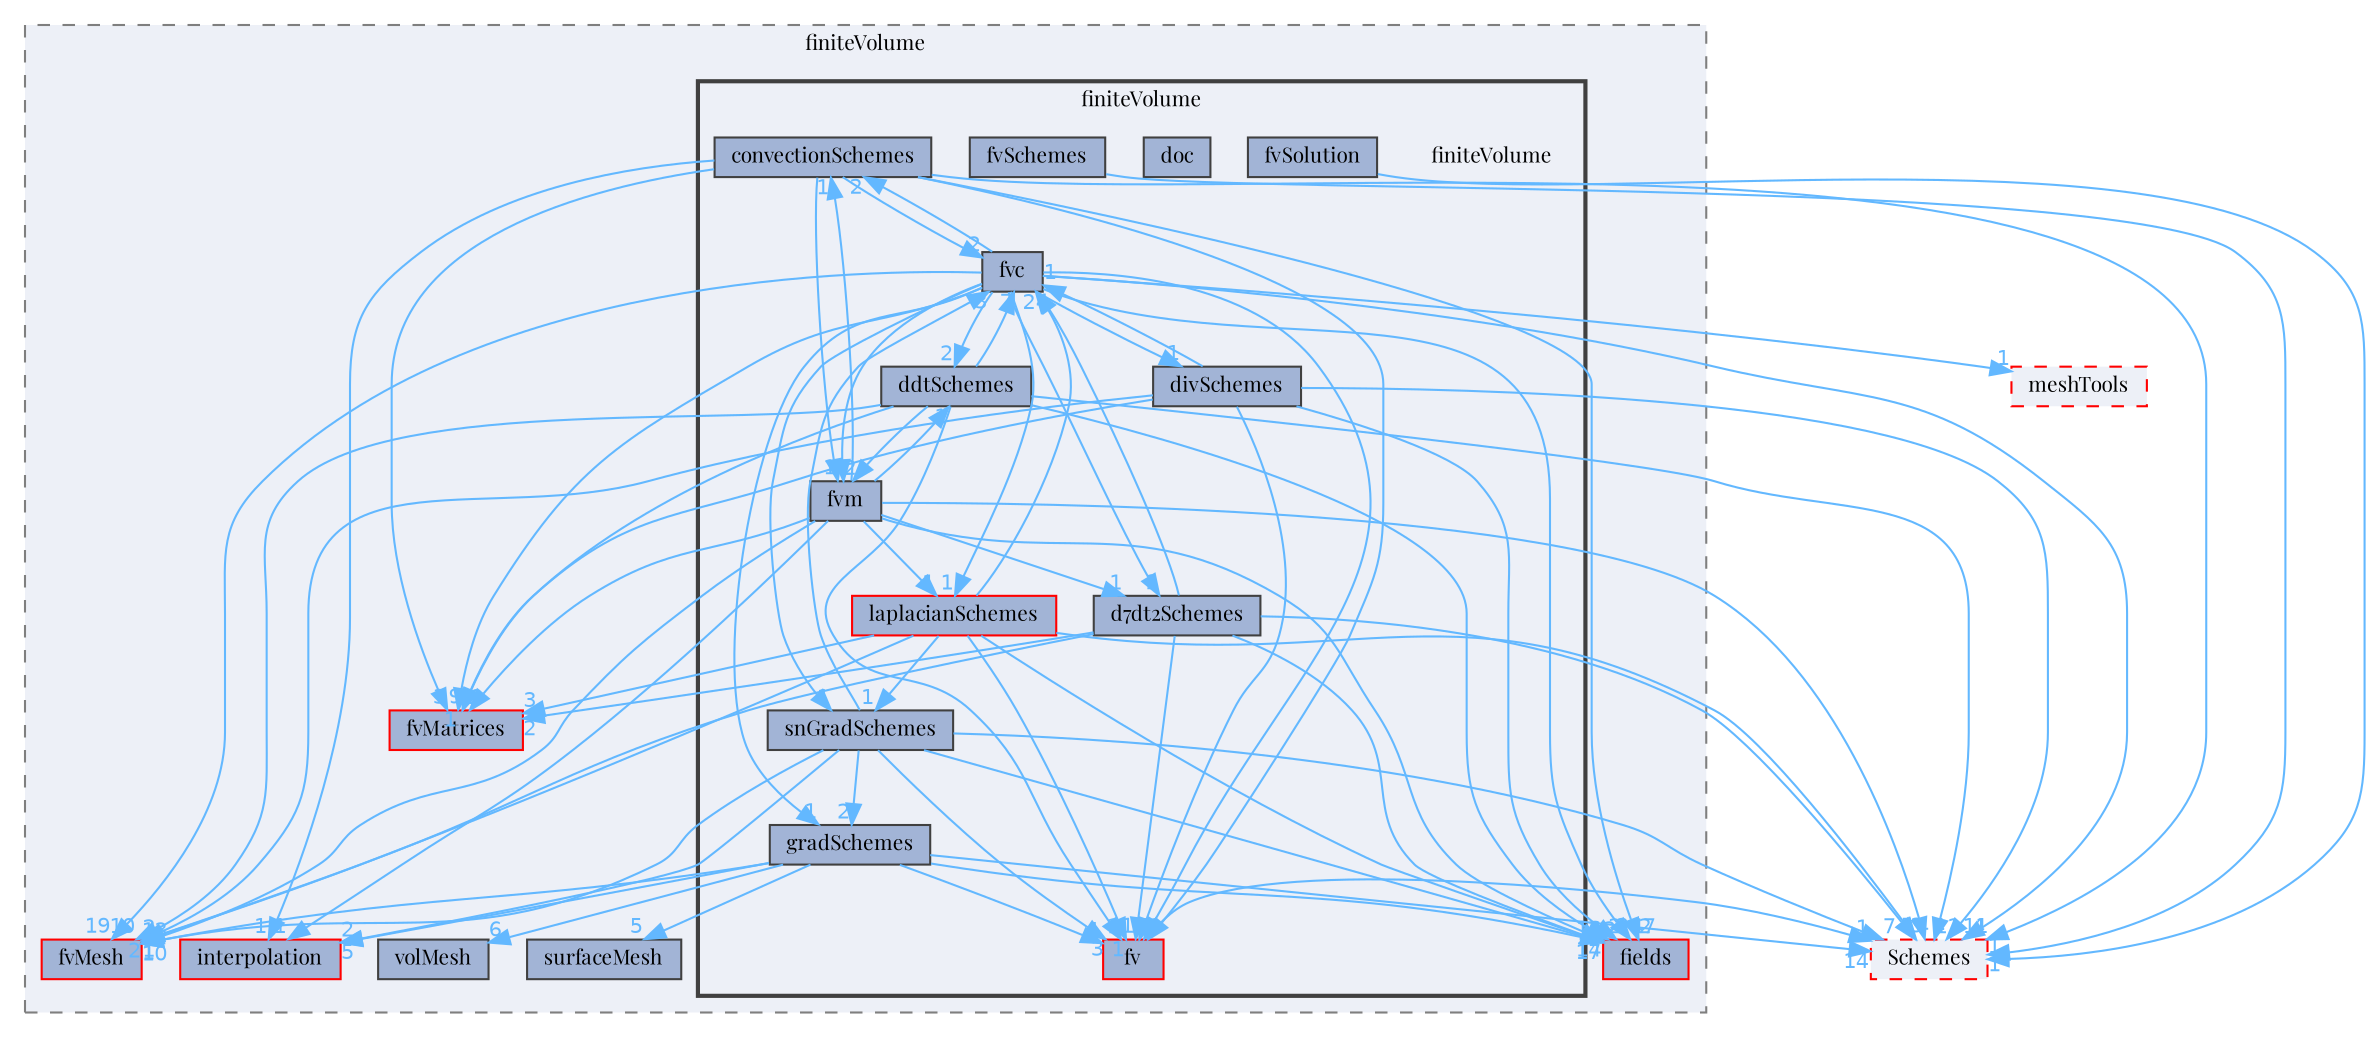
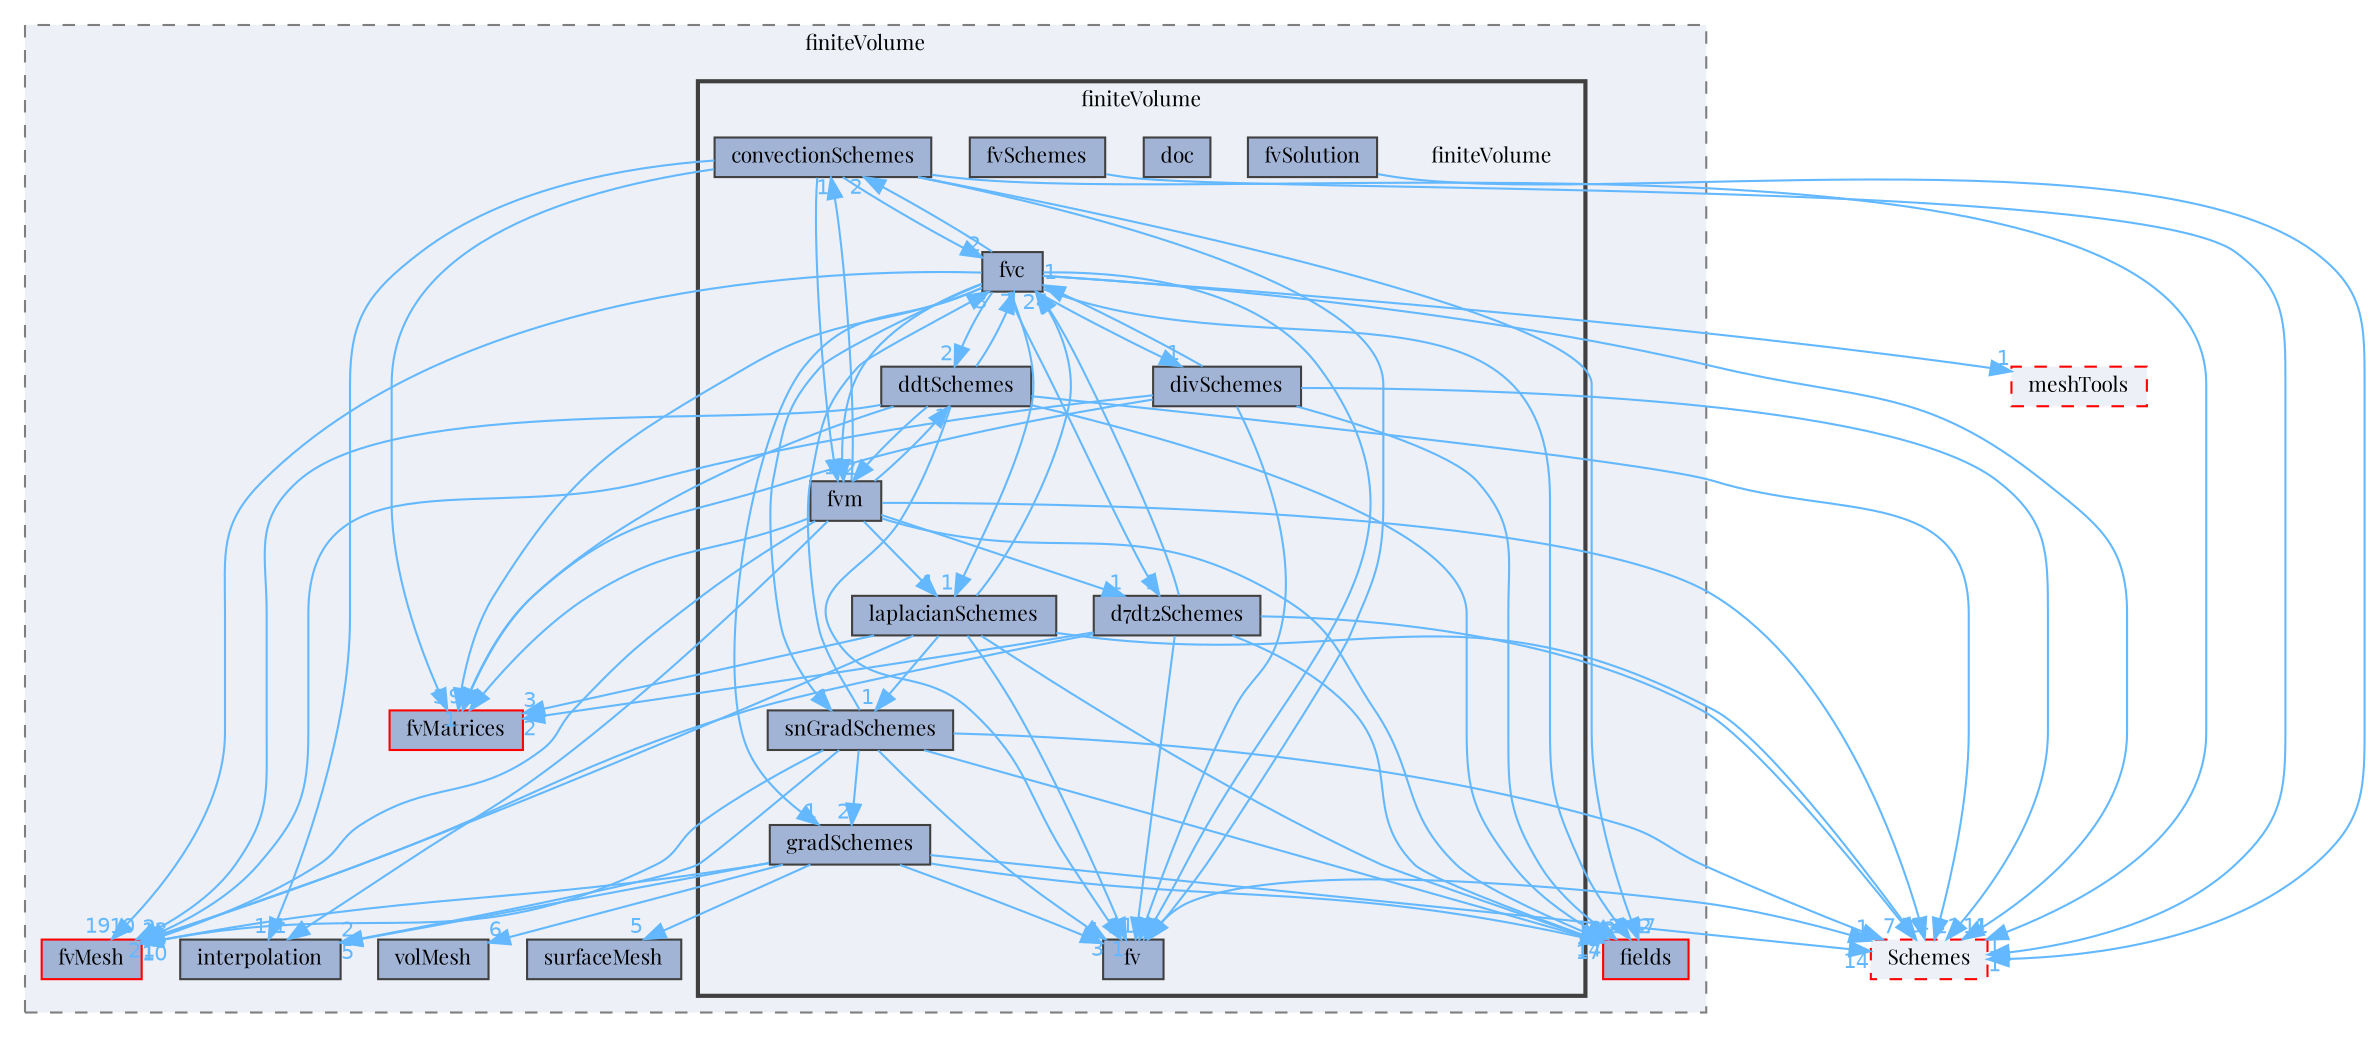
node "laplacianSchemes": color red -> grey25
node "interpolation": color red -> grey25
node "fv": color red -> grey25
